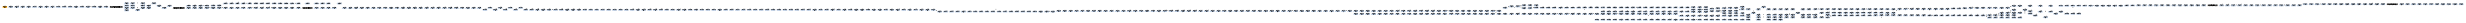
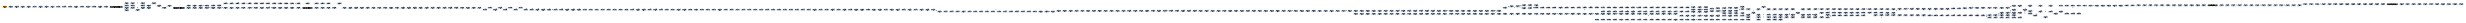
node "0x004349cc movl": removed
